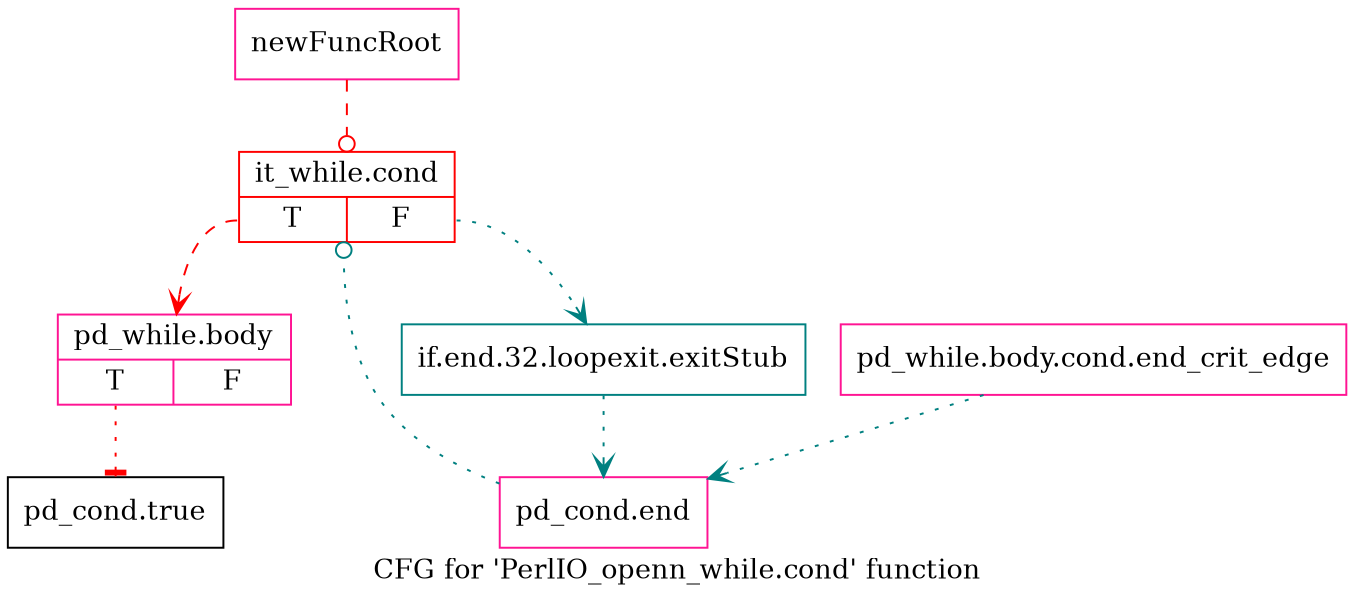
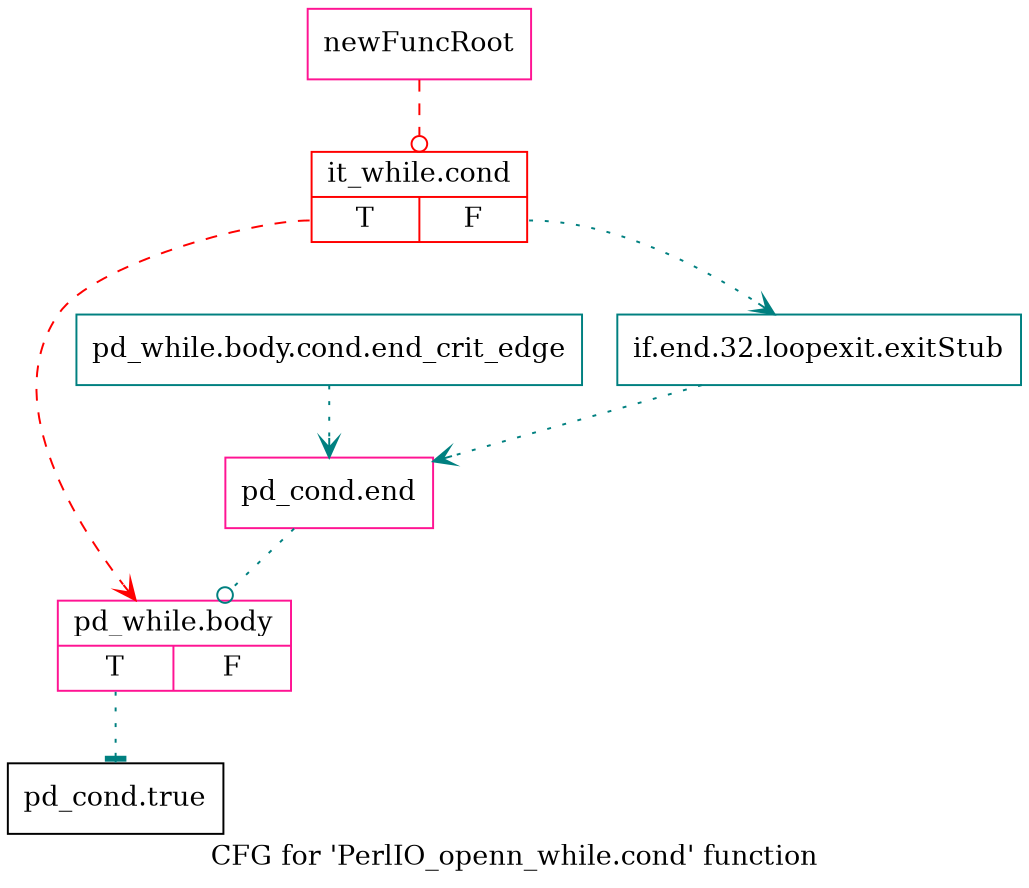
node "pd_while.body.cond.end_crit_edge": color deeppink -> teal
edge "pd_cond.end" -> "it_while.cond": now "pd_cond.end" -> "pd_while.body"
edge "pd_while.body" -> "pd_cond.true": color red -> teal
